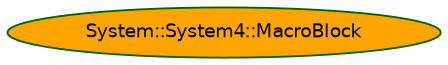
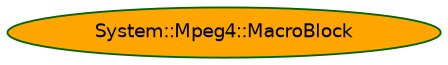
node "System::System4::MacroBlock": label "System::System4::MacroBlock" -> "System::Mpeg4::MacroBlock"
